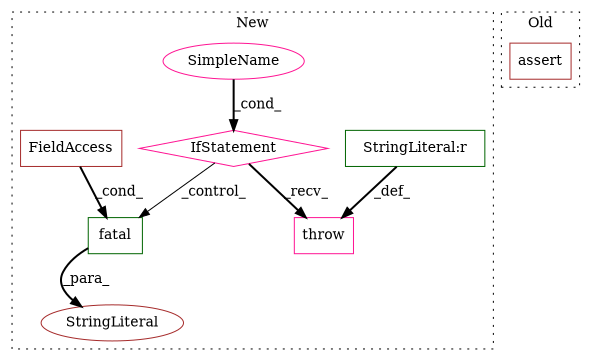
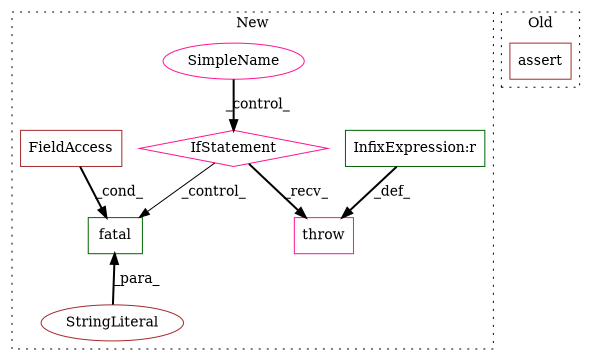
edge "SimpleName" -> "IfStatement": label "_cond_" -> "_control_"
node "StringLiteral:r": label "StringLiteral:r" -> "InfixExpression:r"
edge "fatal" -> "StringLiteral": reversed
